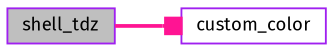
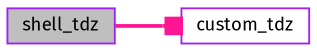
node "custom_color": label "custom_color" -> "custom_tdz"
